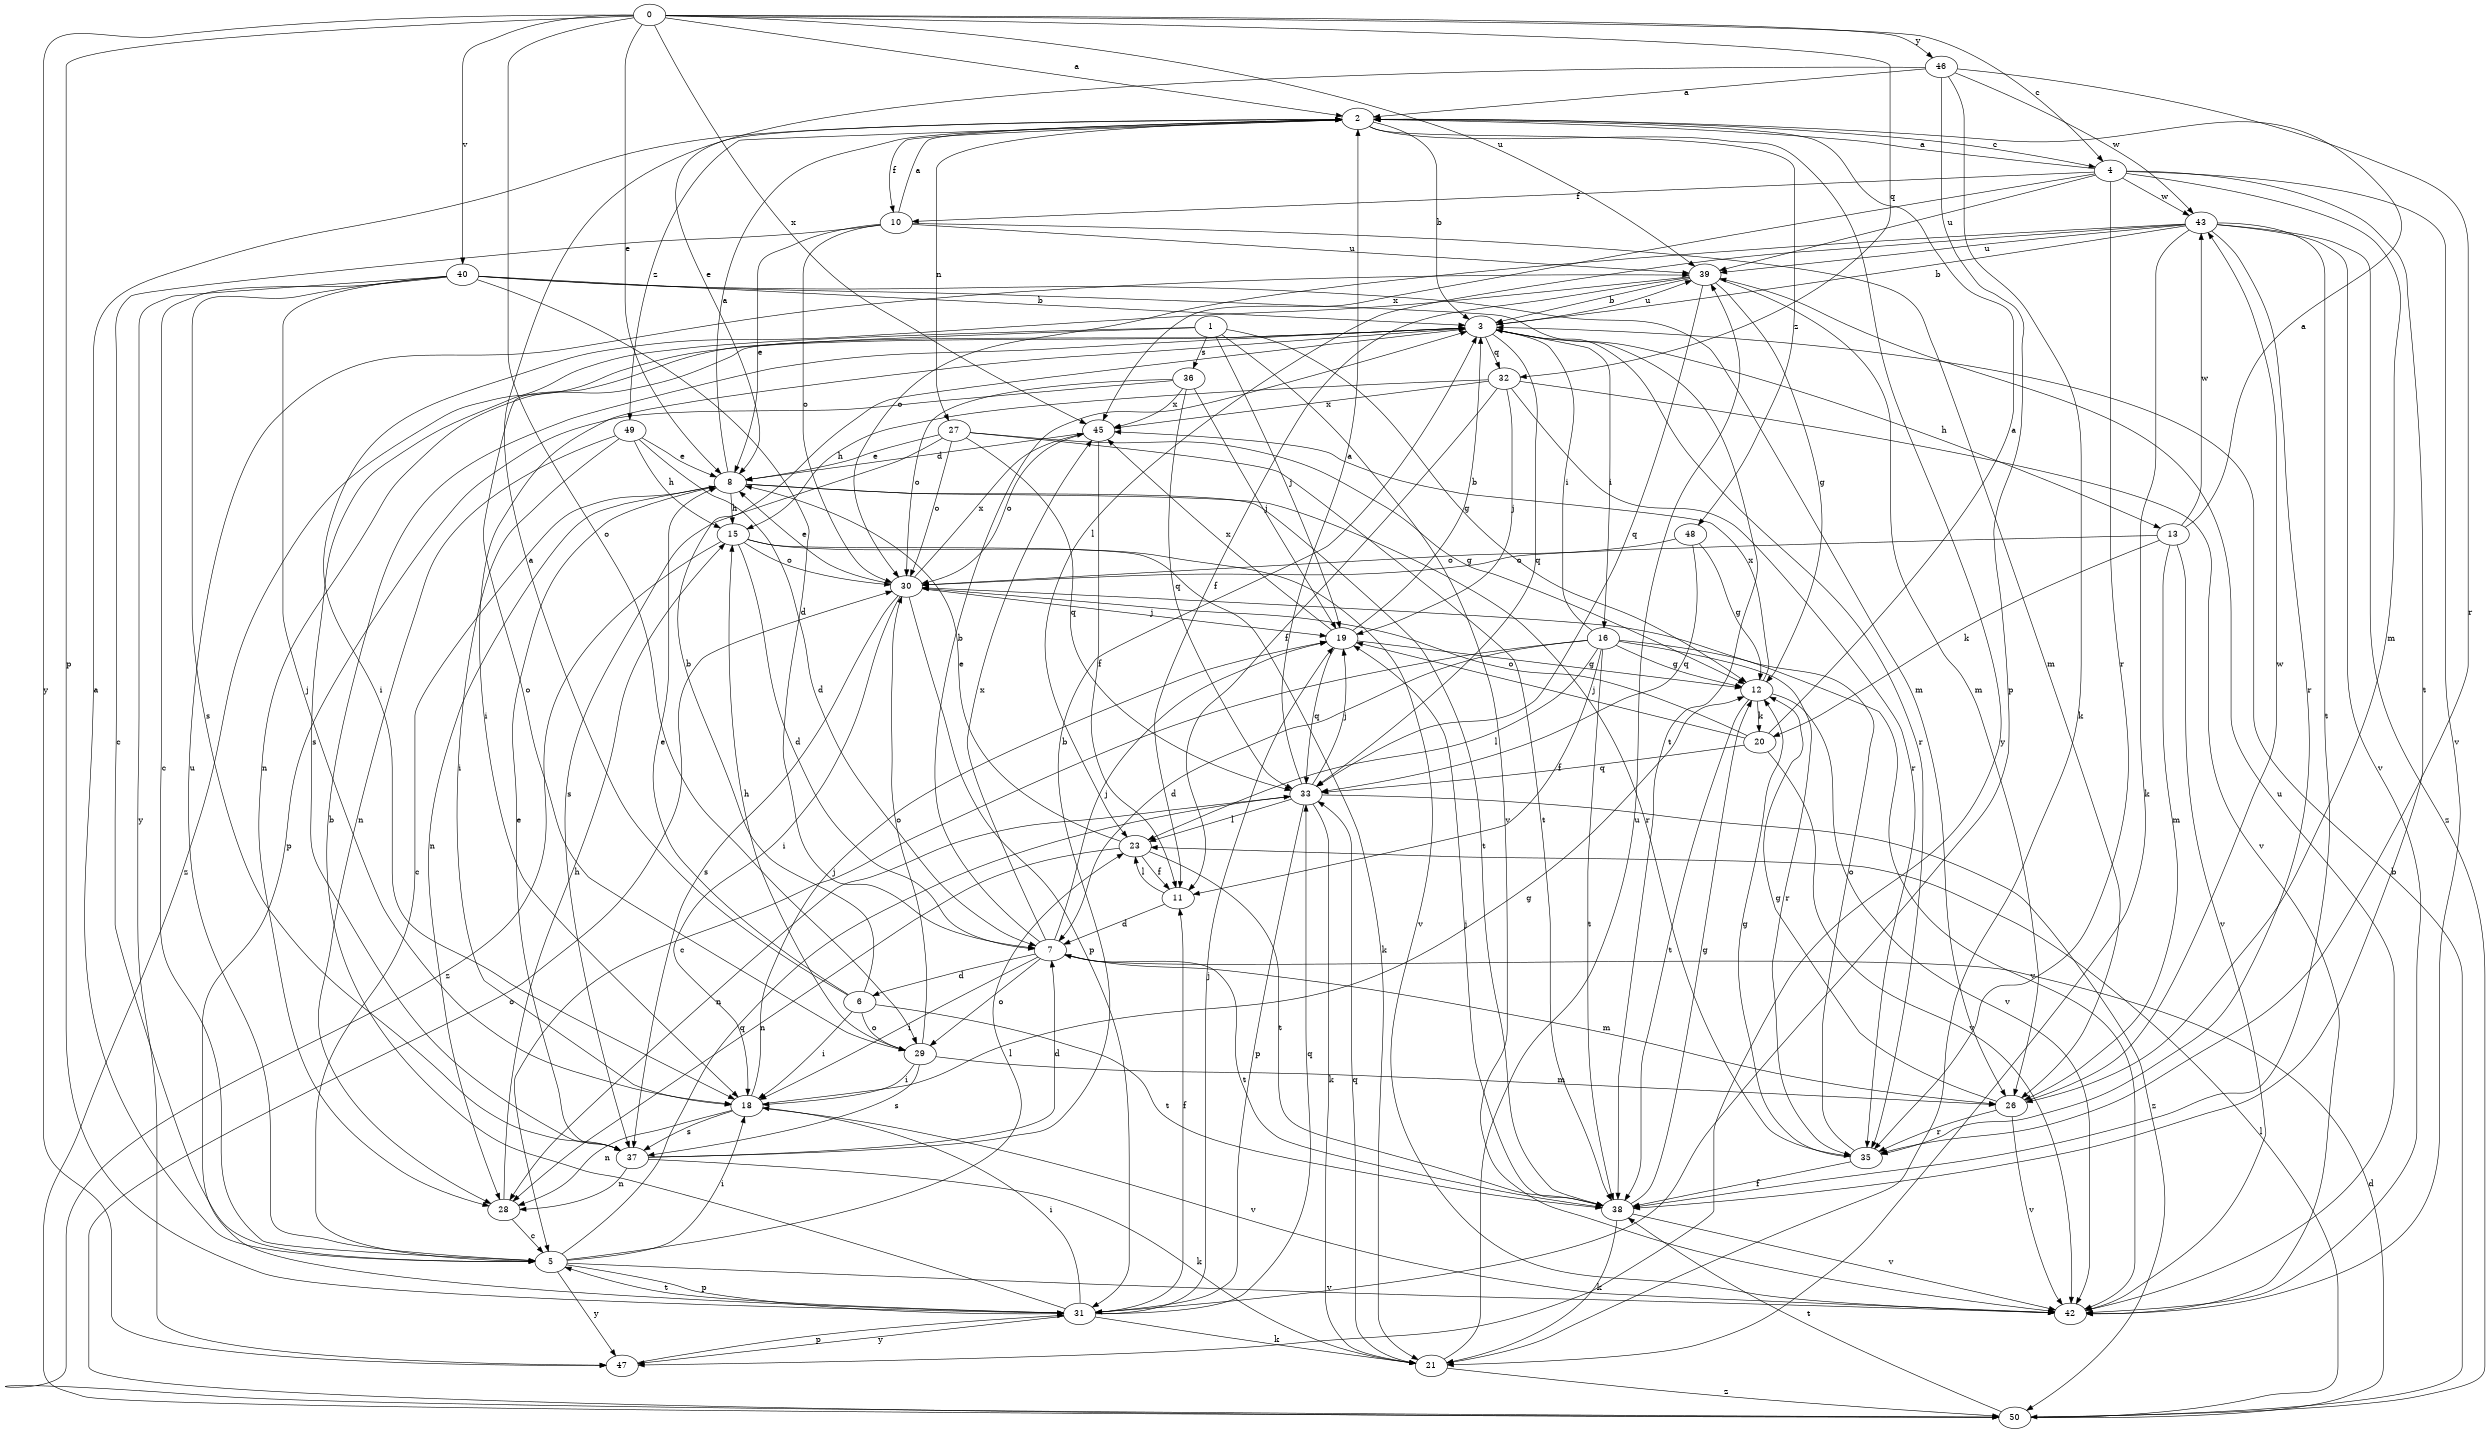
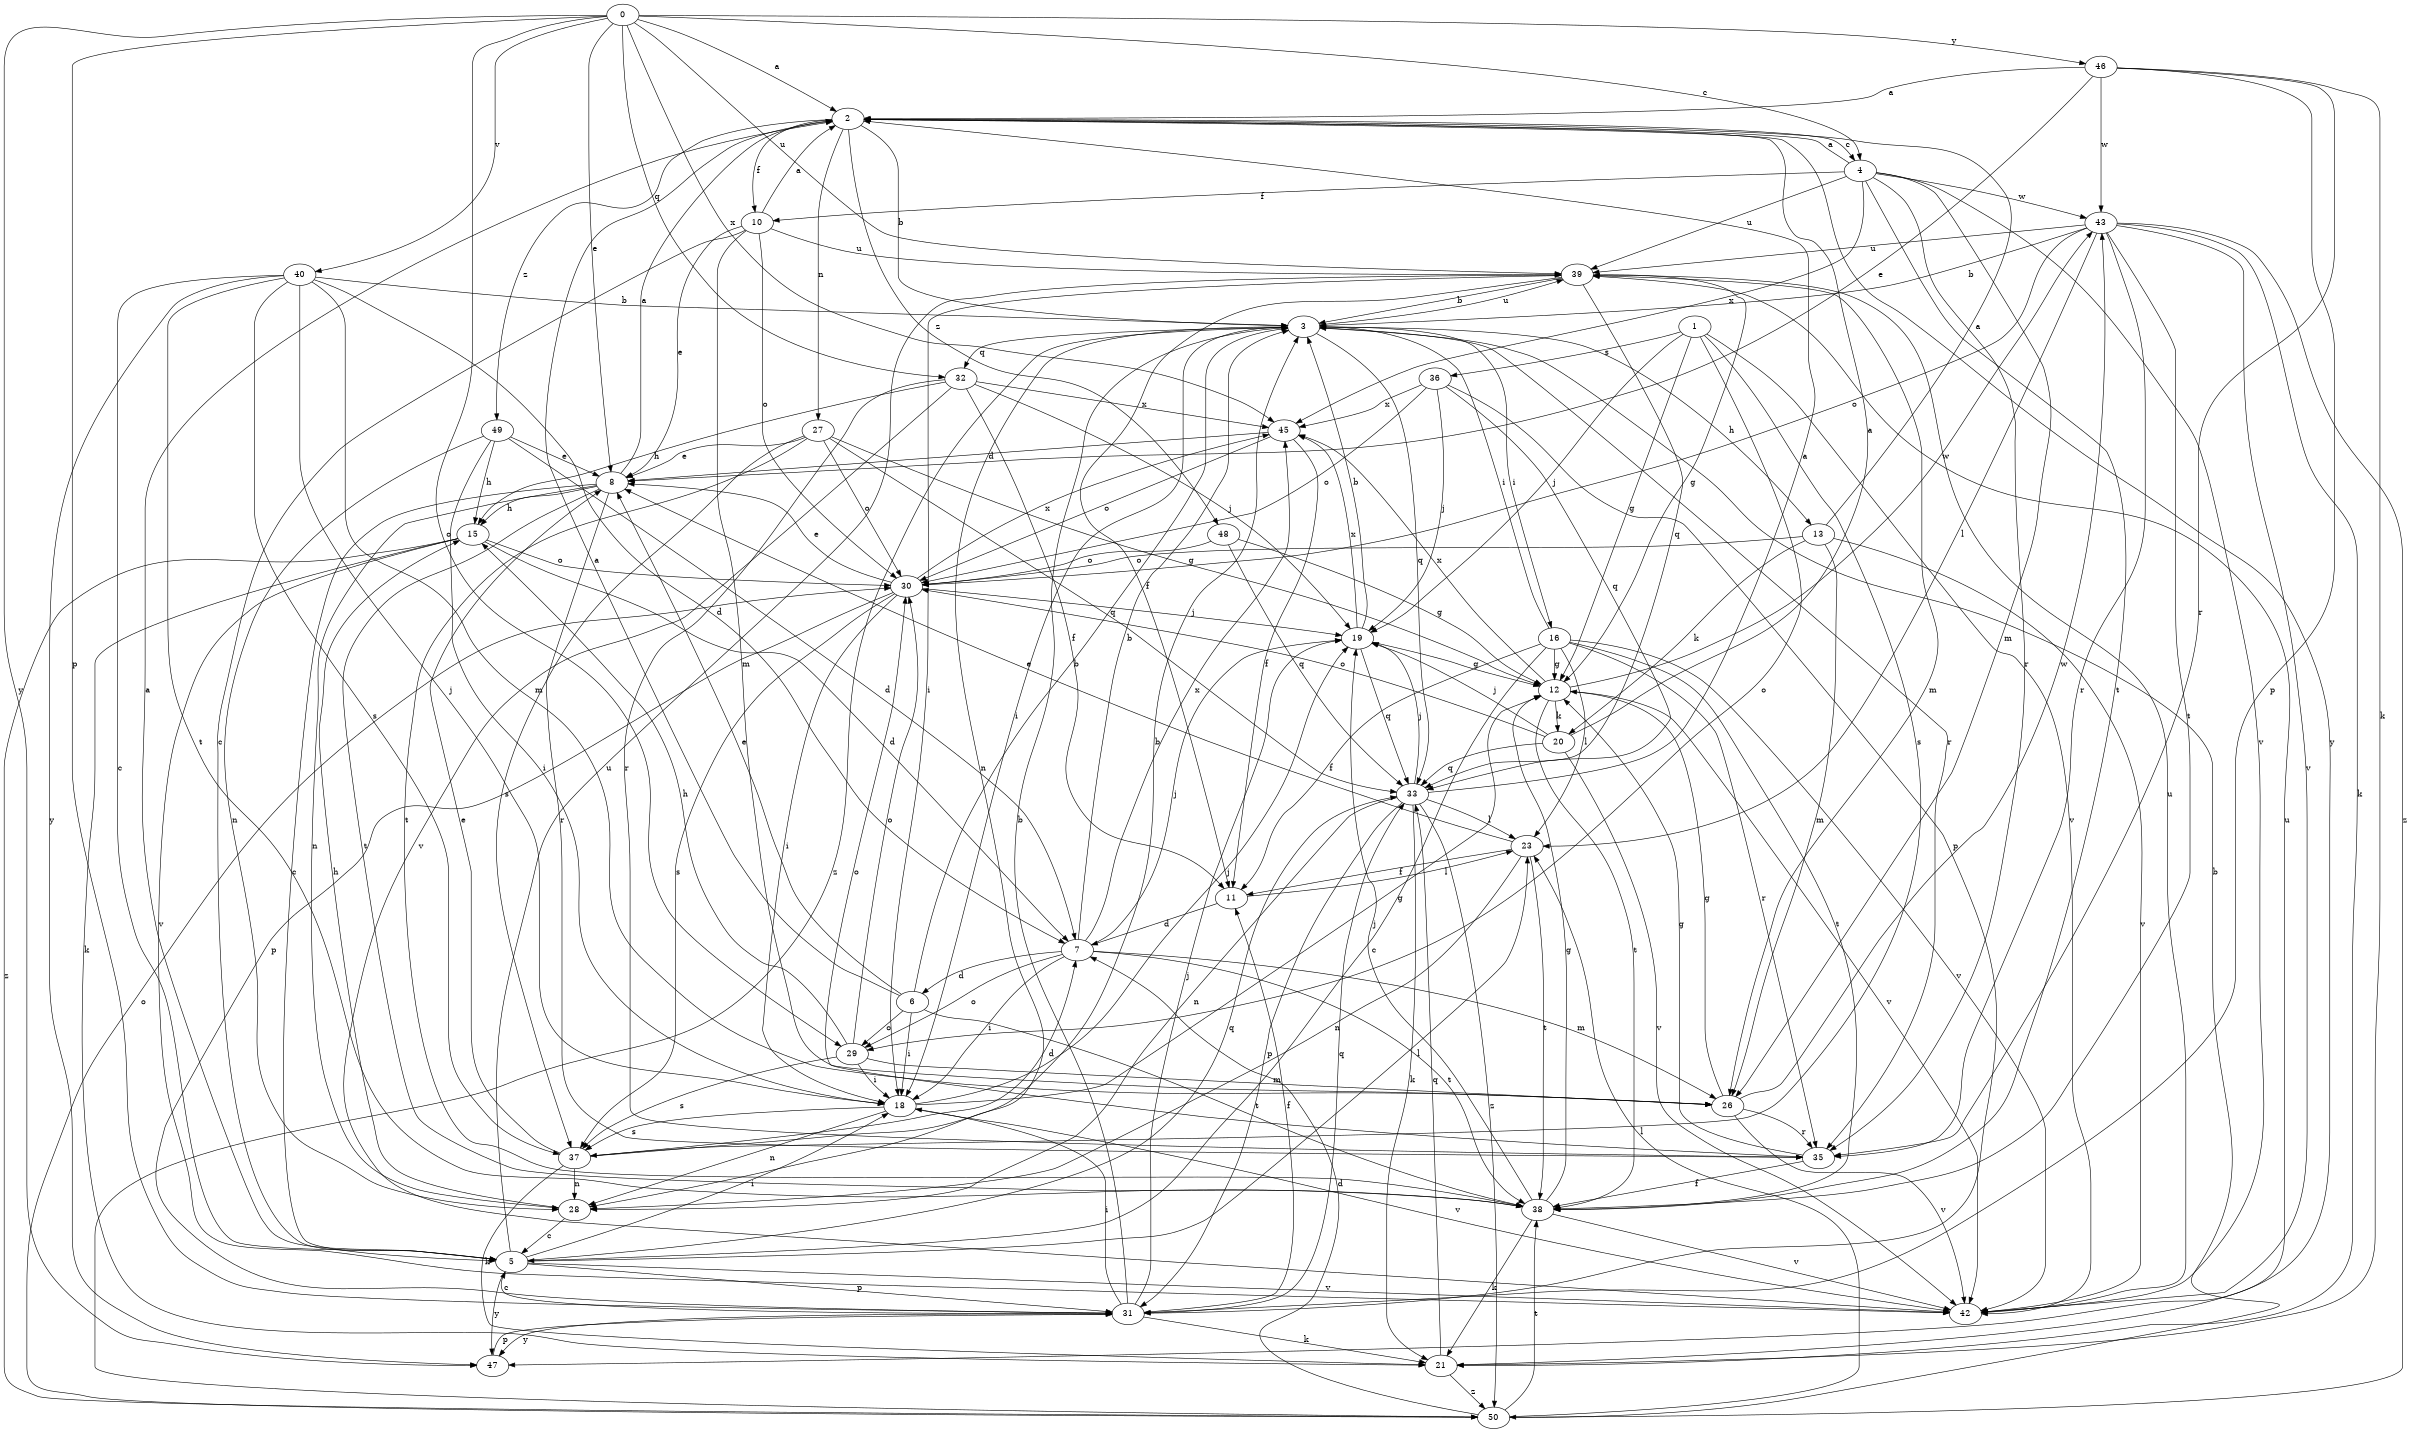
edge "13" -> "43": now "12" -> "43"
edge "16" -> "7": removed, label "d"
edge "31" -> "5": label "t" -> "c"
